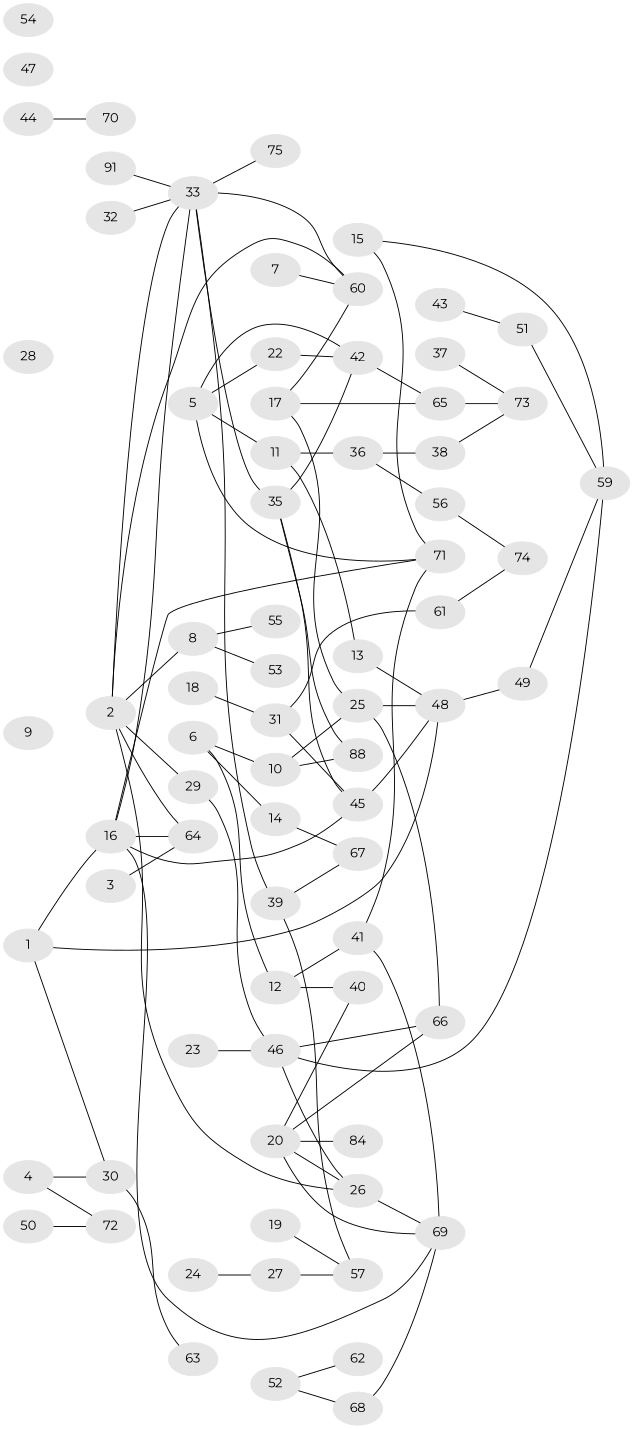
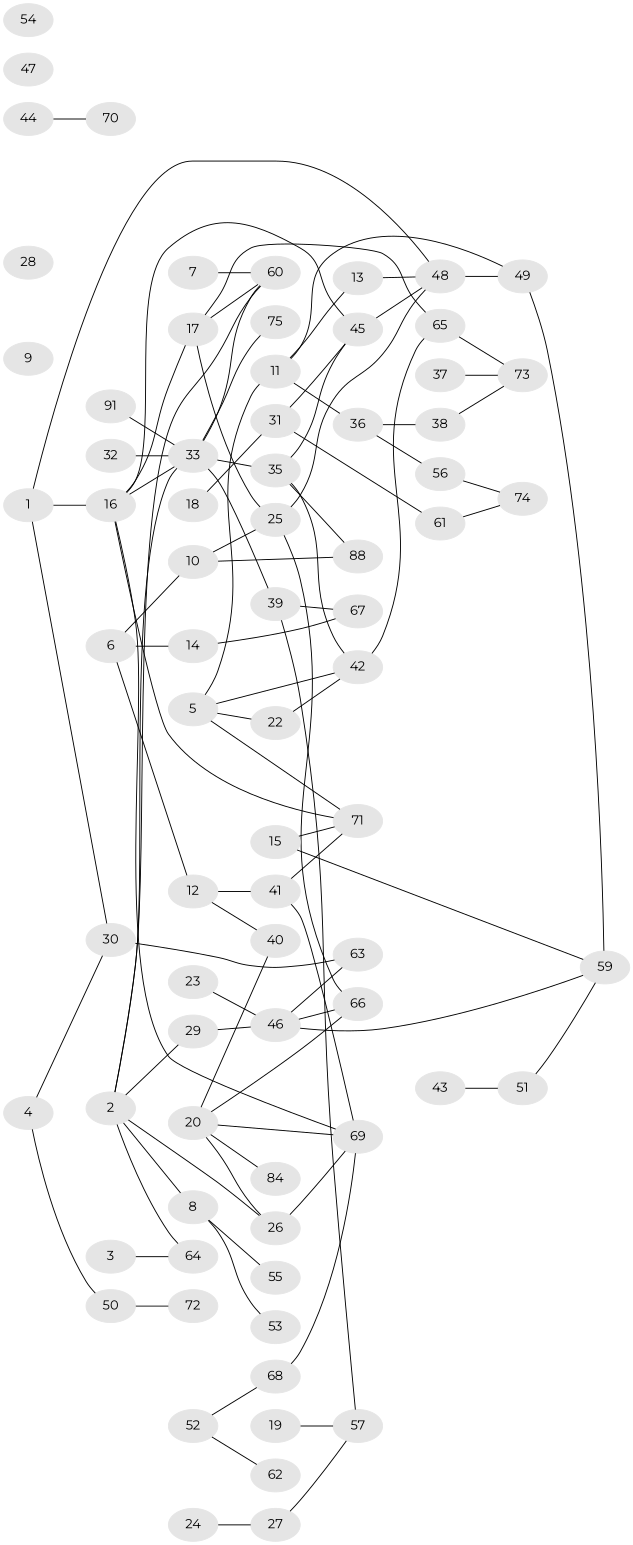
edge "49" -- "11": added
edge "16" -- "64": now "16" -- "17"
edge "46" -- "26": now "46" -- "63"
edge "4" -- "72": now "4" -- "50"
